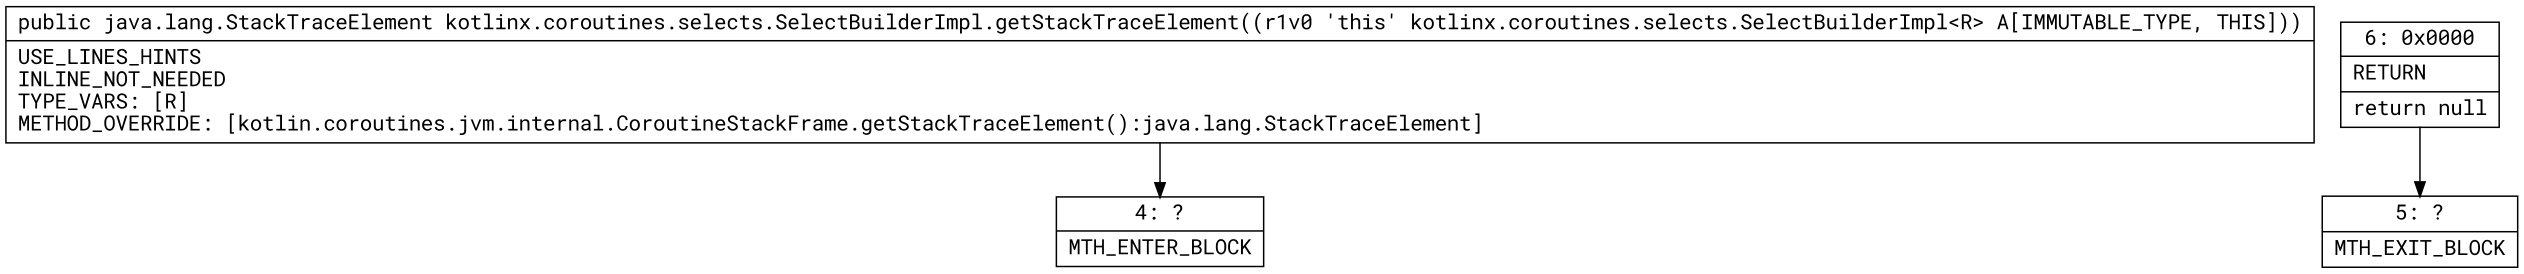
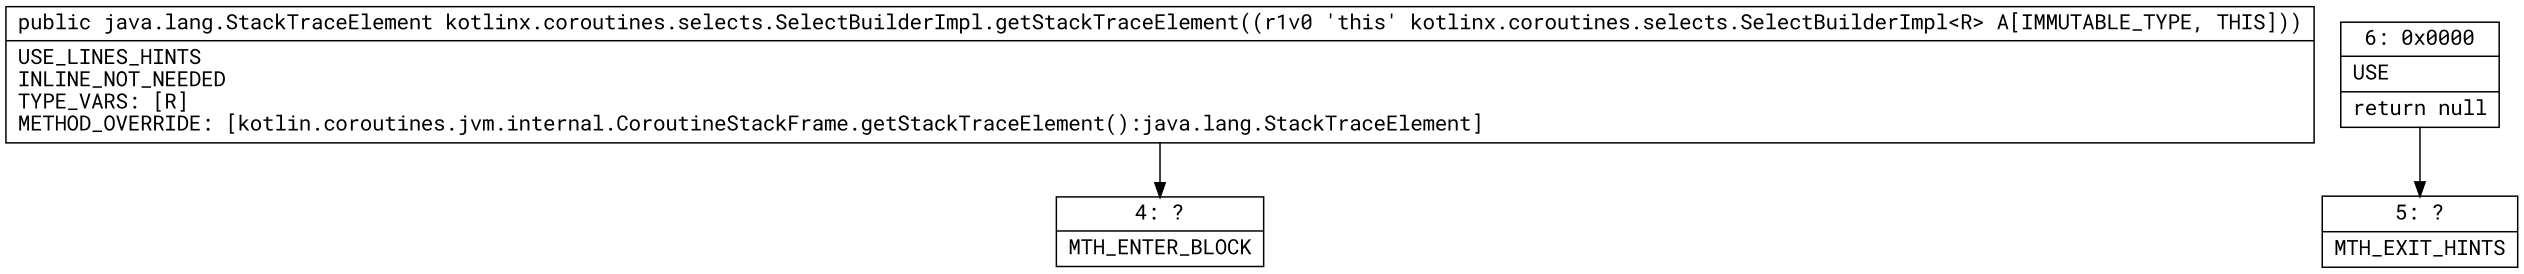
node "6: 0x0000": text "RETURN" -> "USE"
node "5: ?": text "MTH_EXIT_BLOCK" -> "MTH_EXIT_HINTS"
